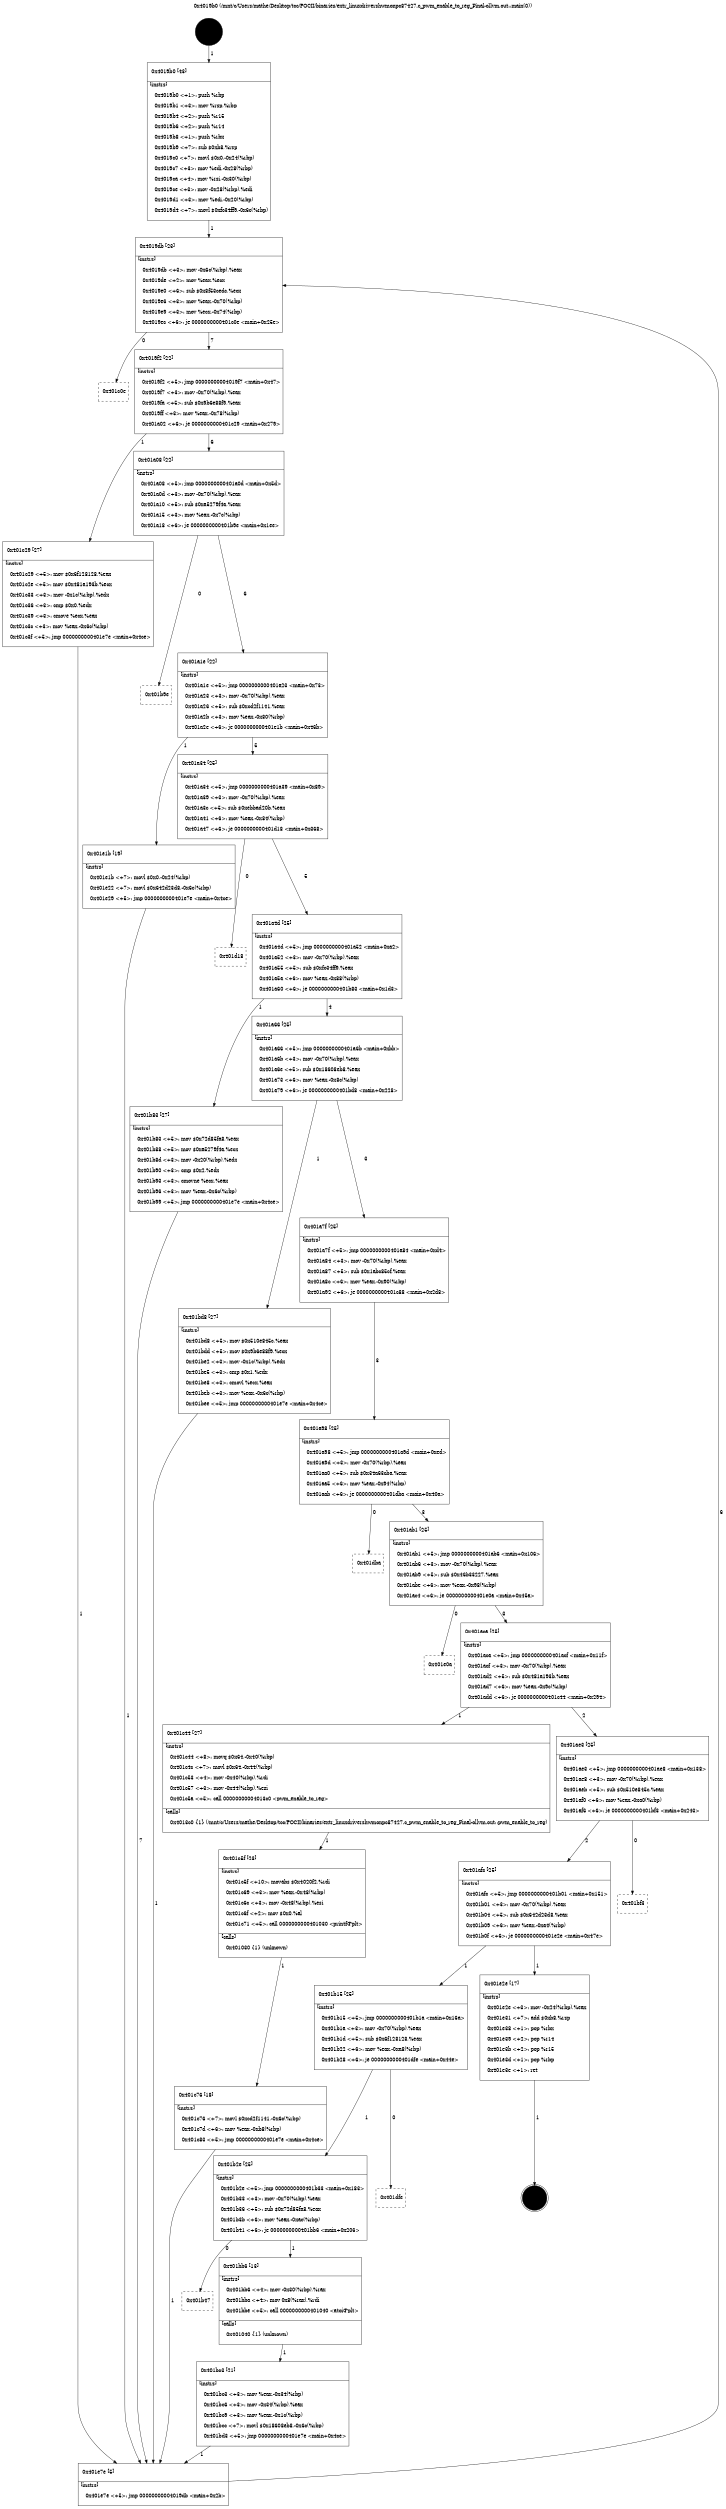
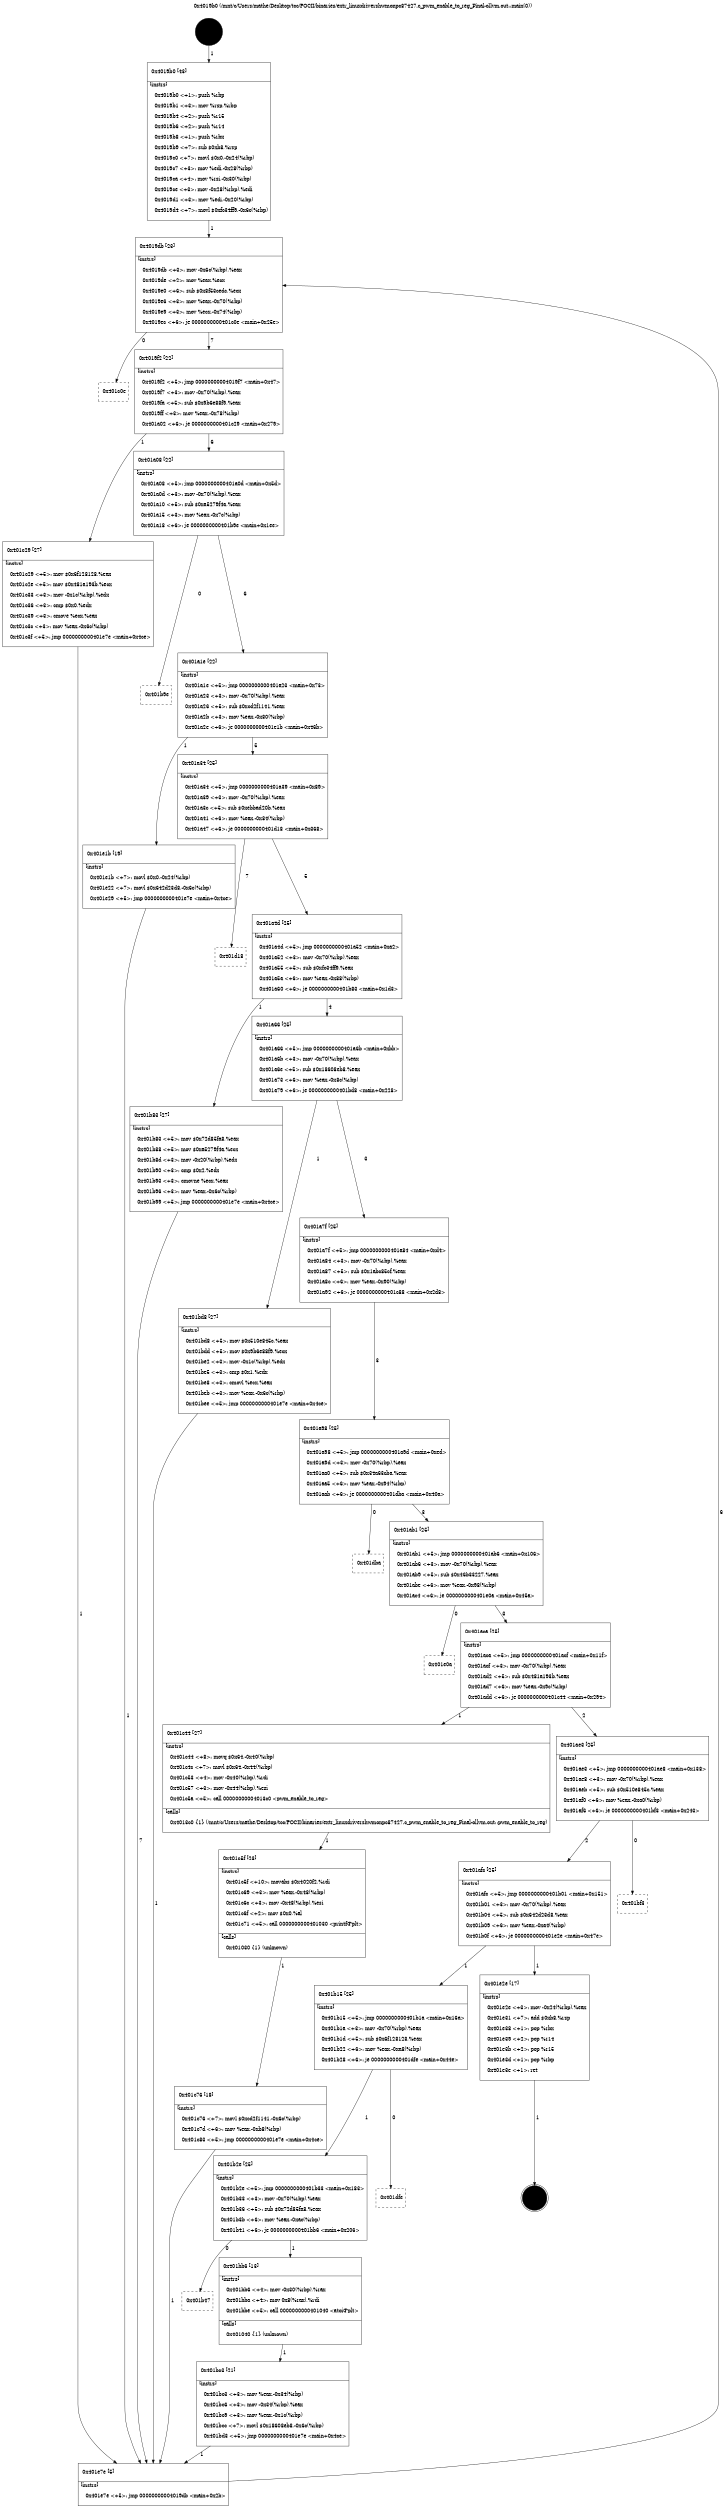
edge "0x401a34 [25]" -> "0x401d18": label " 0" -> " 7"
